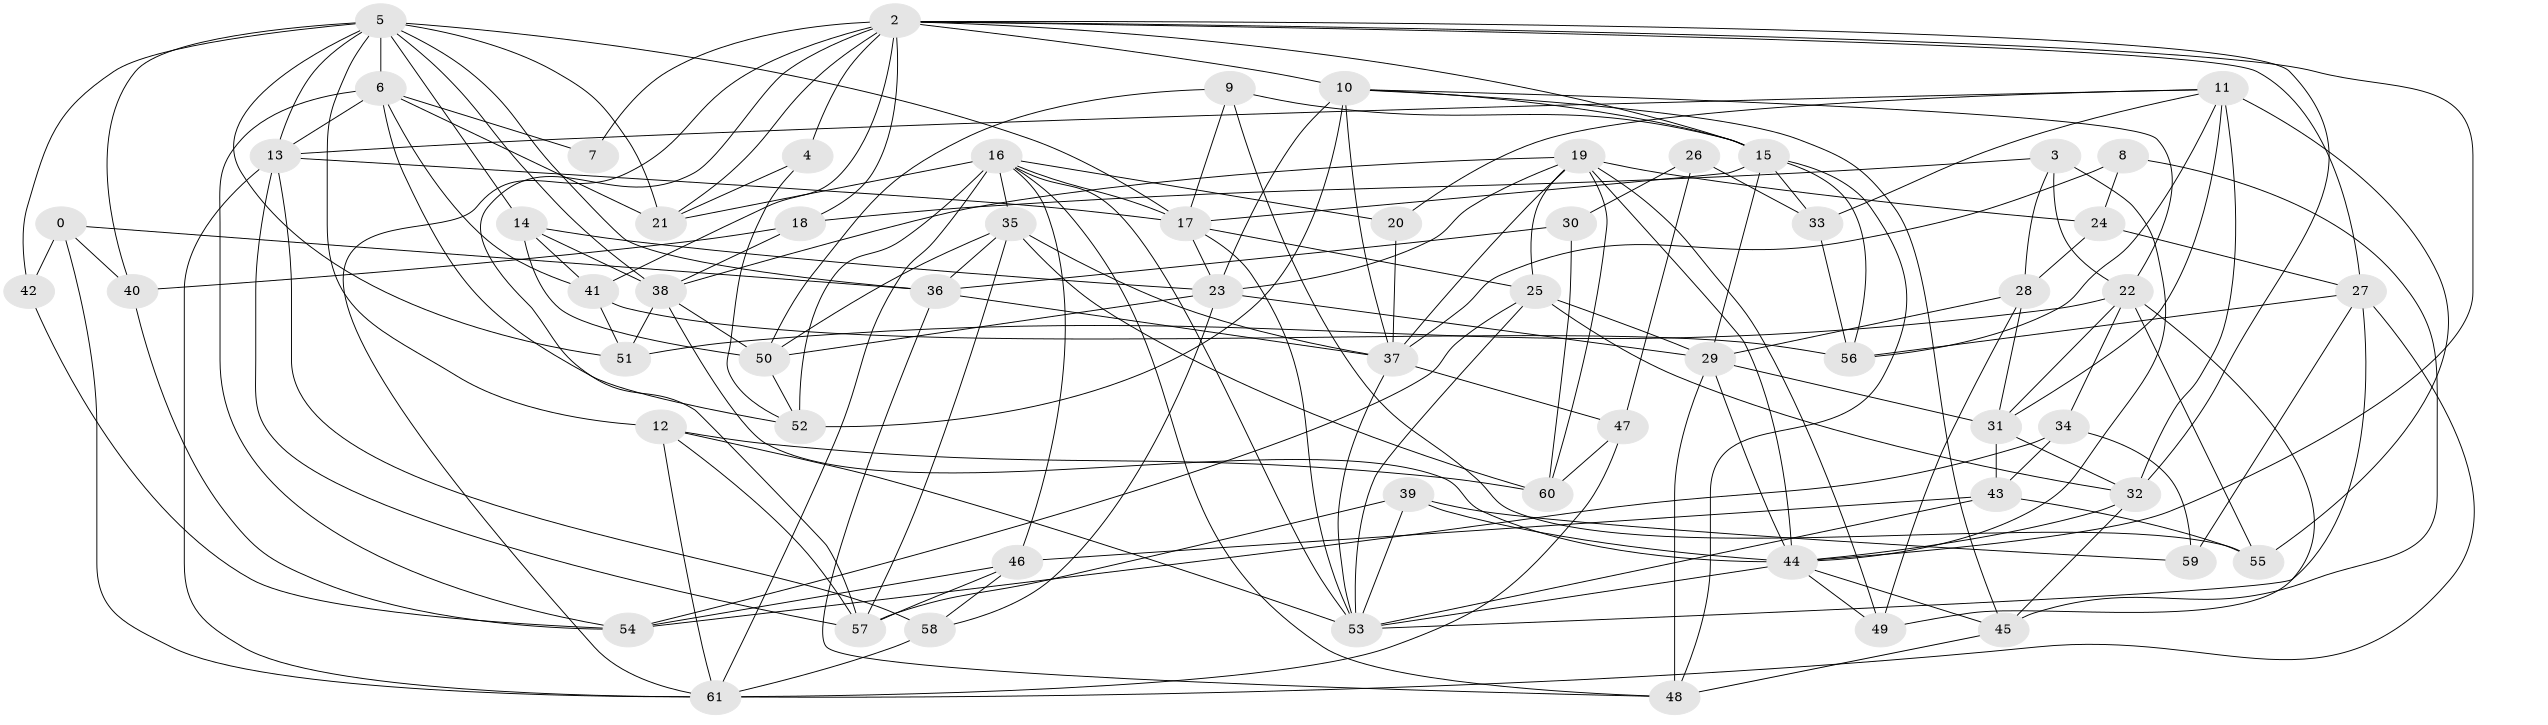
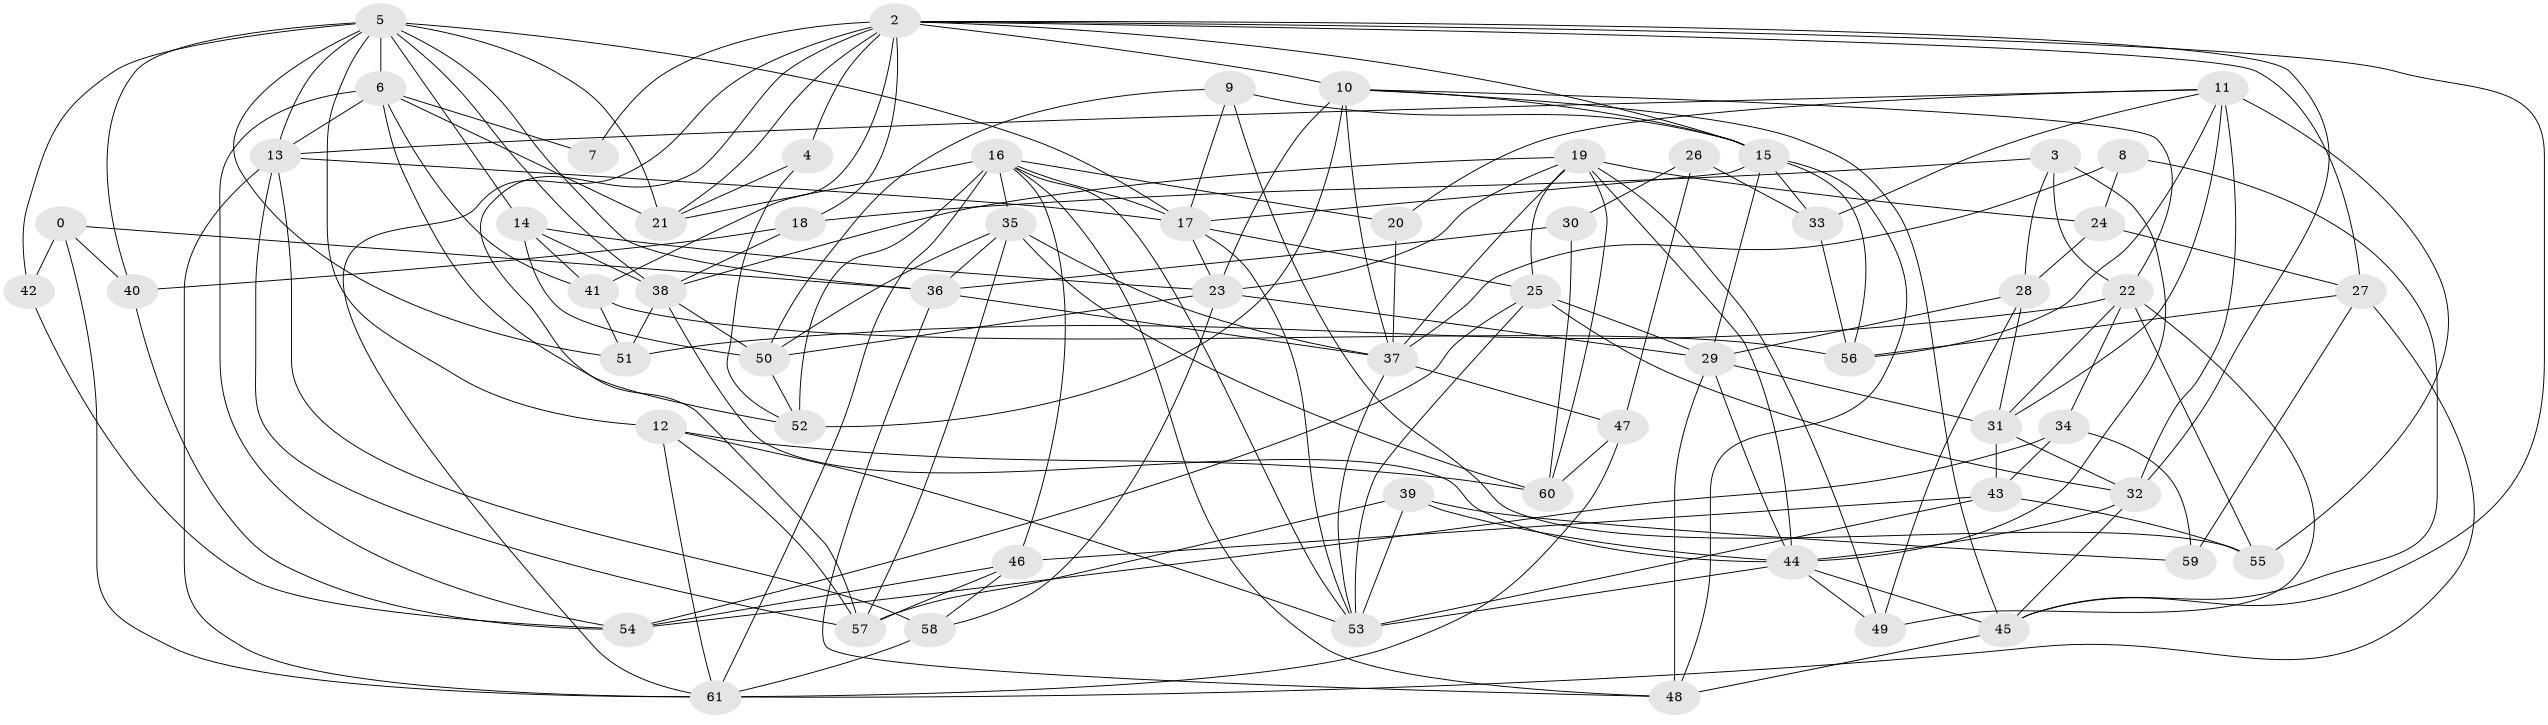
edge "2" -- "44": now "2" -- "45"
edge "27" -- "53": removed
